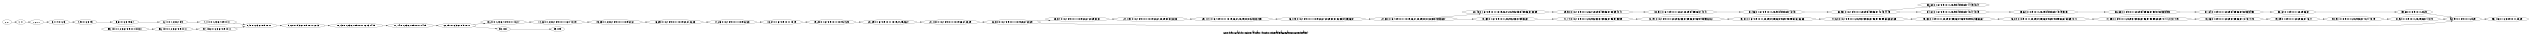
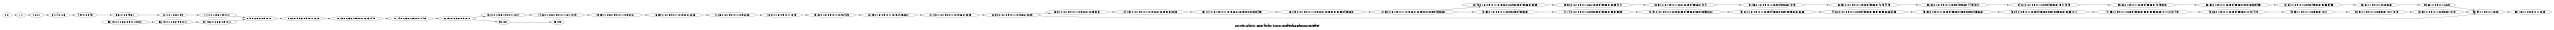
edge "32, 58: 0 1 6 7 8 9 10 11 28 29 34 35 36 37 42 43 44 45" -> "34, 61: 0 1 6 7 8 9 10 11 28 29 34 35 36 37 46 47 48 49": now "33, 60: 0 1 6 7 8 9 10 11 28 29 34 35 36 37 44 45 46 47" -> "34, 61: 0 1 6 7 8 9 10 11 28 29 34 35 36 37 46 47 48 49"
